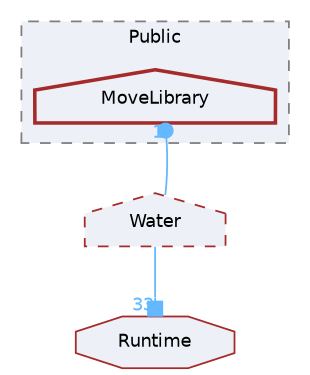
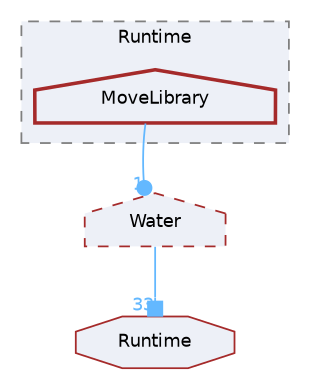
cluster "Public": label "Public" -> "Runtime"
edge "Water" -> "MoveLibrary": reversed
